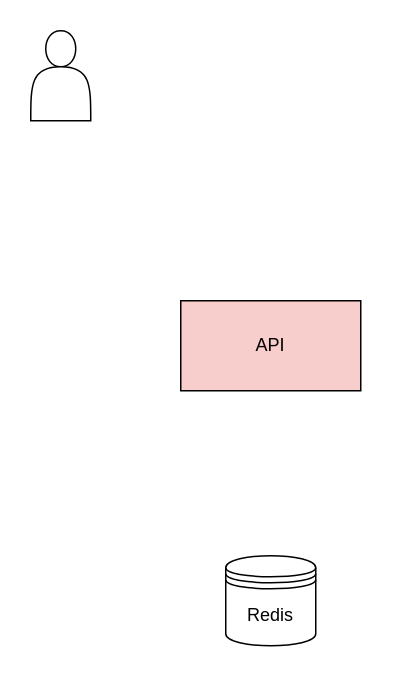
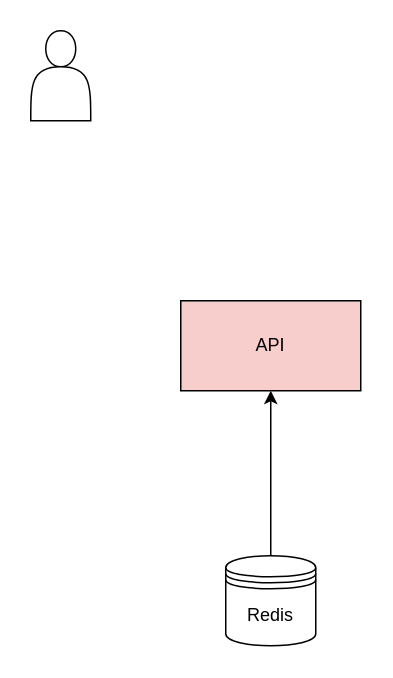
edge "Redis" -> "API": added
